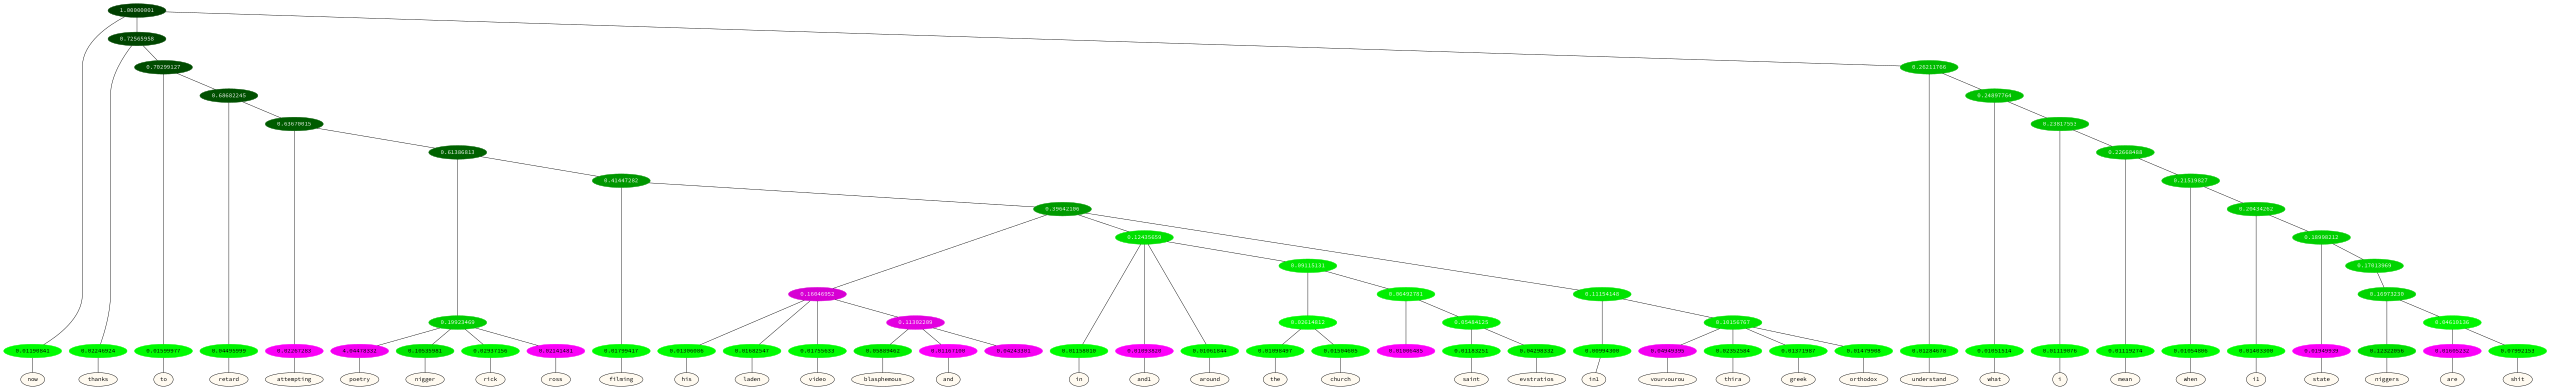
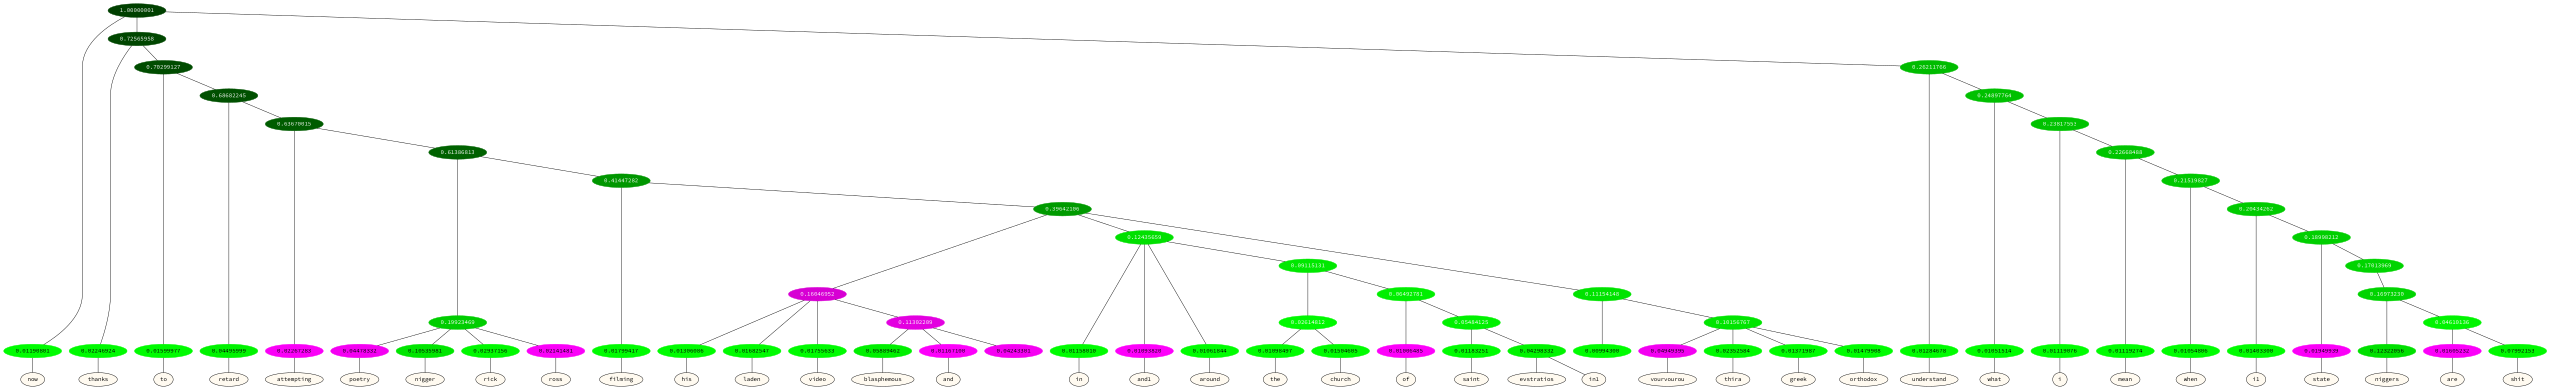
node "0.01190841": label "0.01190841" -> "0.01190801"
node "4.04478332": label "4.04478332" -> "0.04478332"
edge "0.00994300" -- "in1": now "0.04298332" -- "in1"
node "of": added
